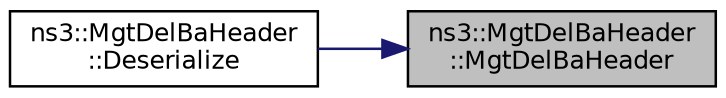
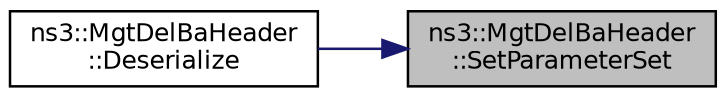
node "ns3::MgtDelBaHeader ::MgtDelBaHeader": label "ns3::MgtDelBaHeader ::MgtDelBaHeader" -> "ns3::MgtDelBaHeader ::SetParameterSet"
